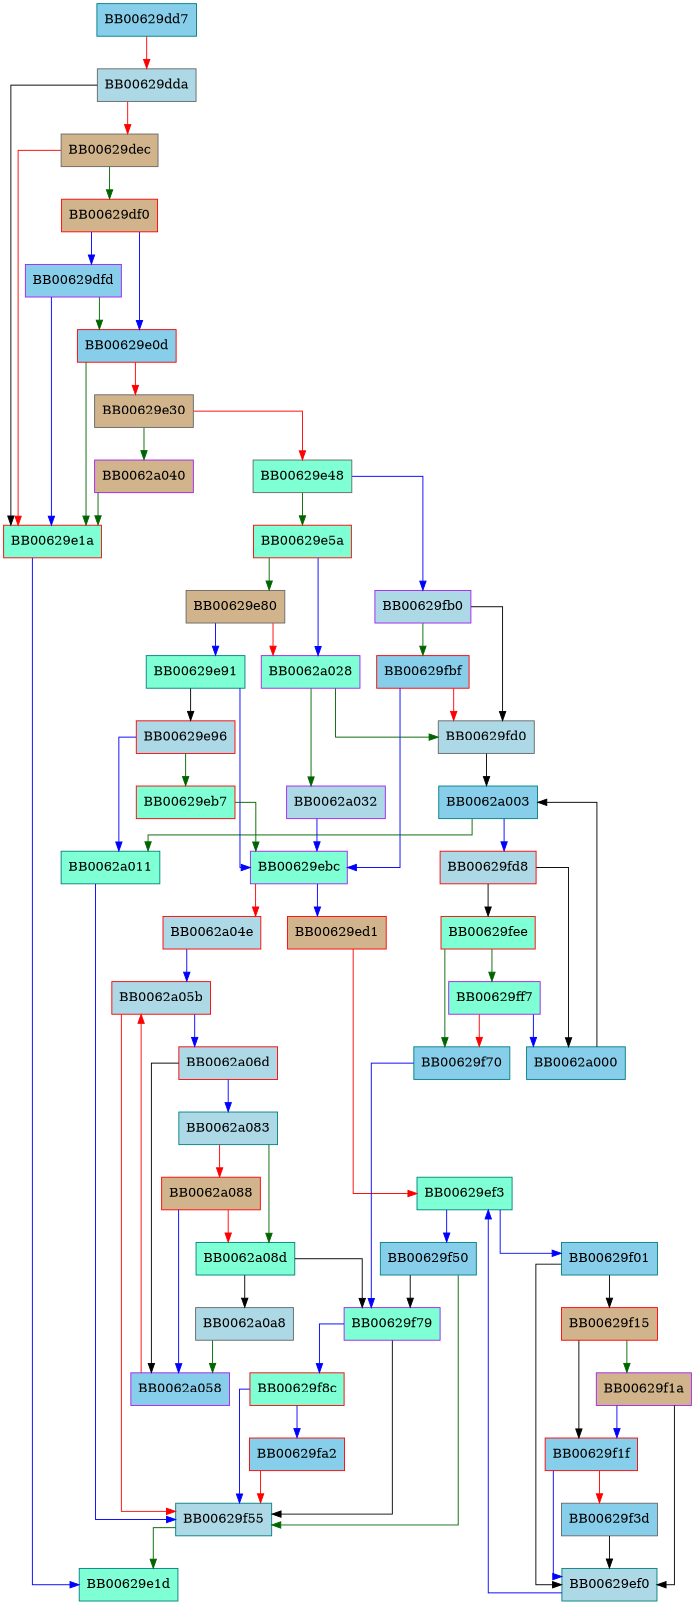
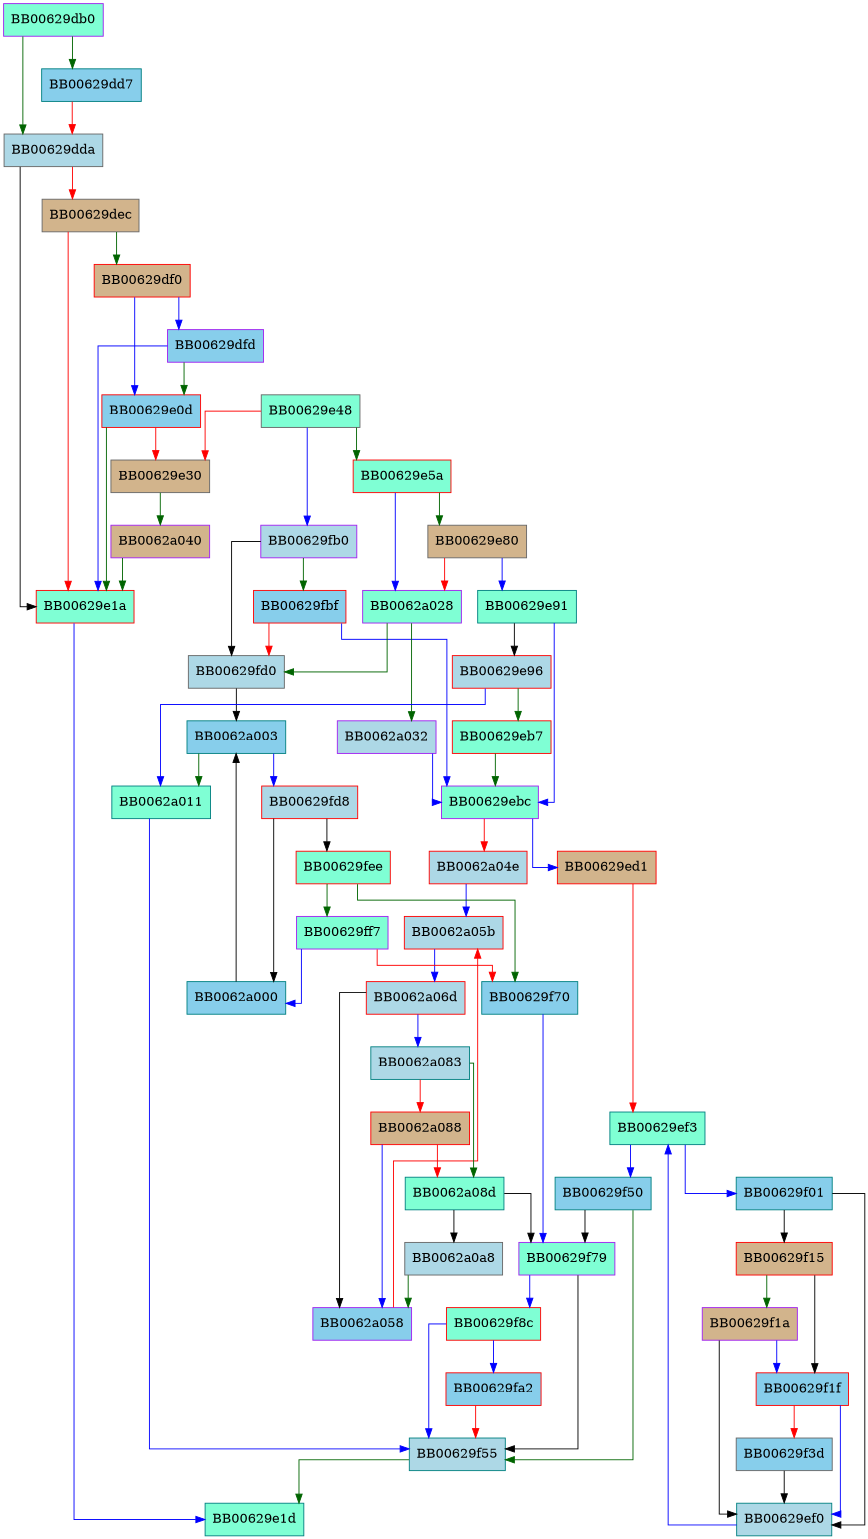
node "BB00629db0": added
edge "BB00629e30" -> "BB00629e48": reversed
edge "BB0062a05b" -> "BB00629f55": removed
